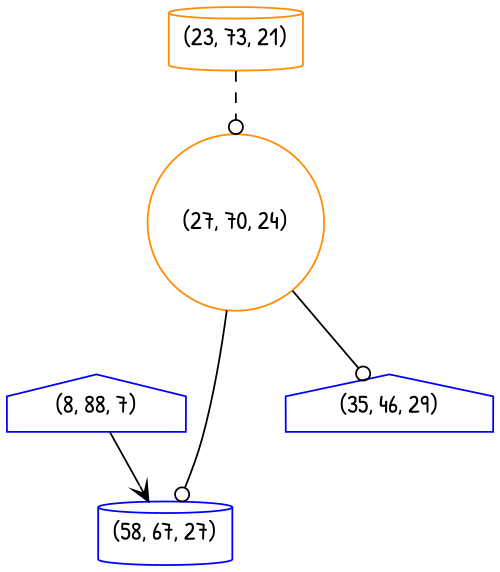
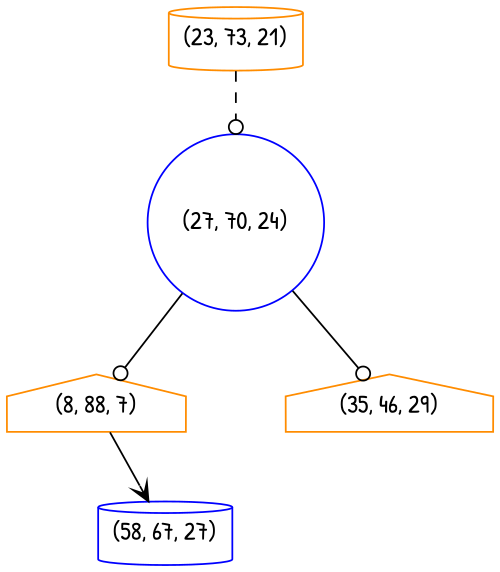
node "(27, 70, 24)": color darkorange -> blue
edge "(27, 70, 24)" -> "(58, 67, 27)": now "(27, 70, 24)" -> "(8, 88, 7)"
node "(8, 88, 7)": color blue -> darkorange
node "(35, 46, 29)": color blue -> darkorange
